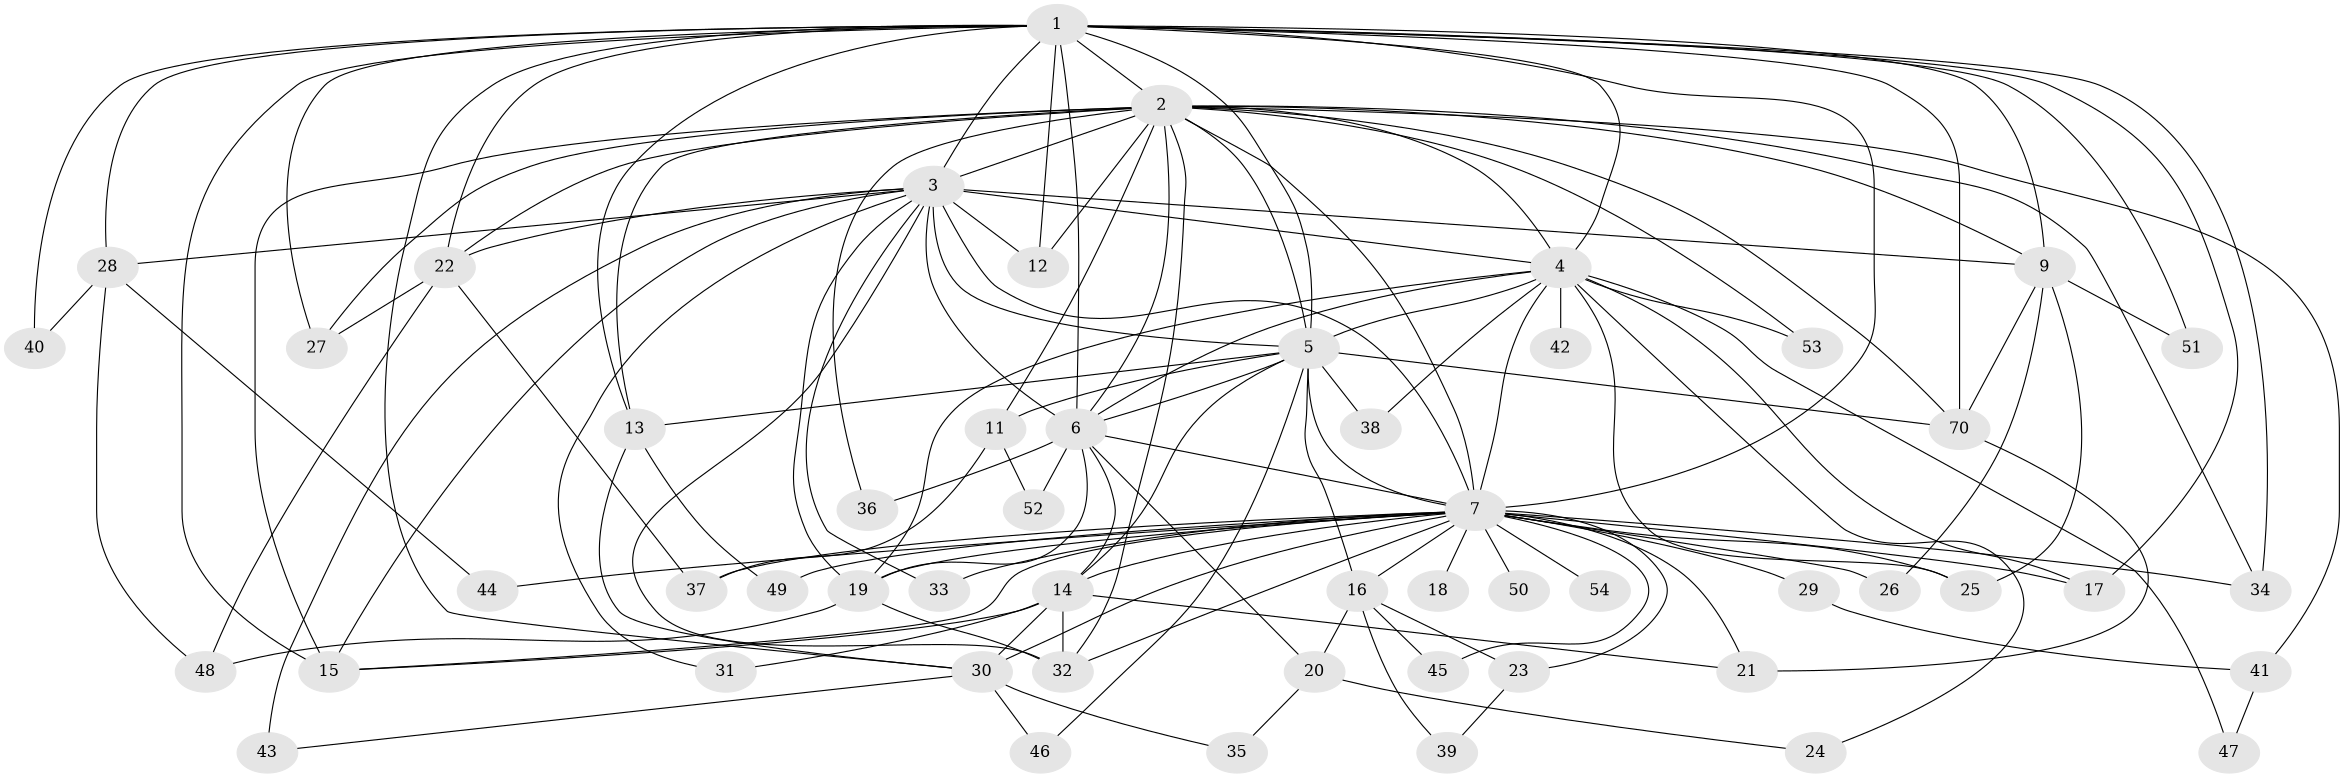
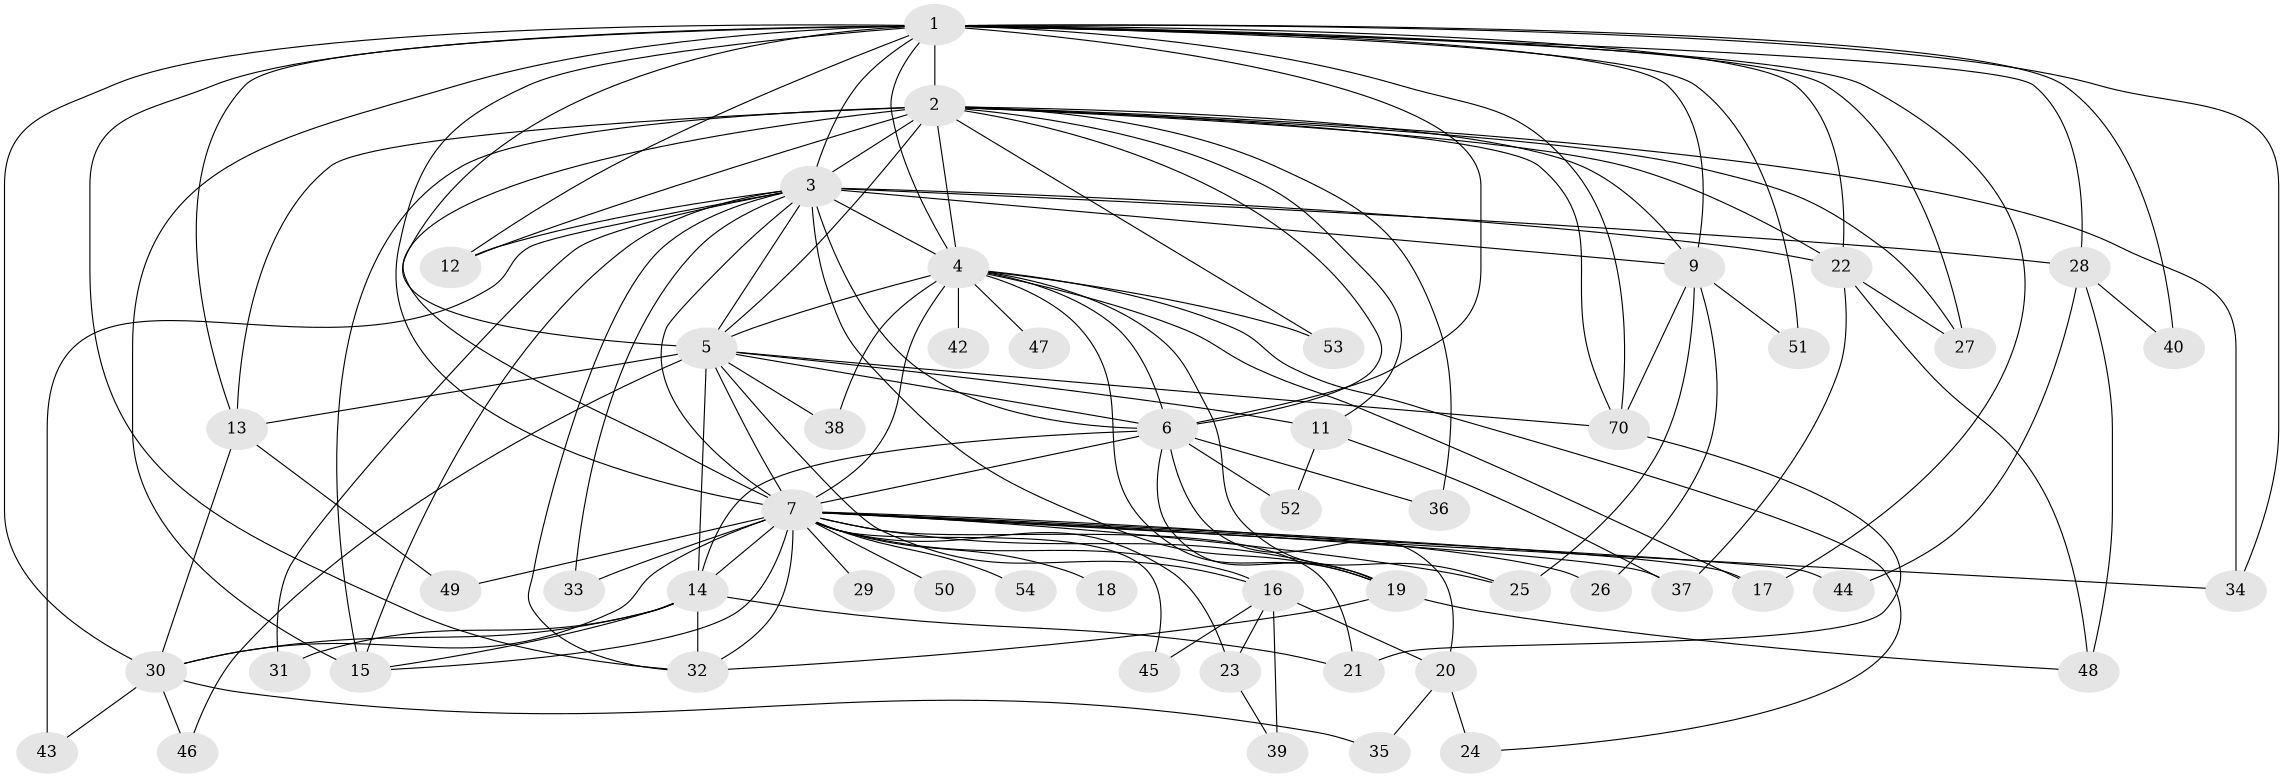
edge "2" -- "32": now "1" -- "32"
node "41": removed
